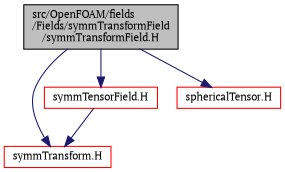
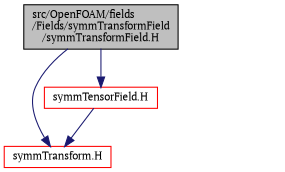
node "sphericalTensor.H": removed
